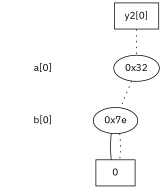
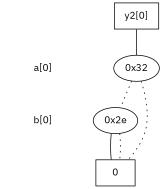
edge "y2[0]" -- "0x32": style dotted -> solid
node "0x7e": label "0x7e" -> "0x2e"
edge "0x32" -- "0": added
